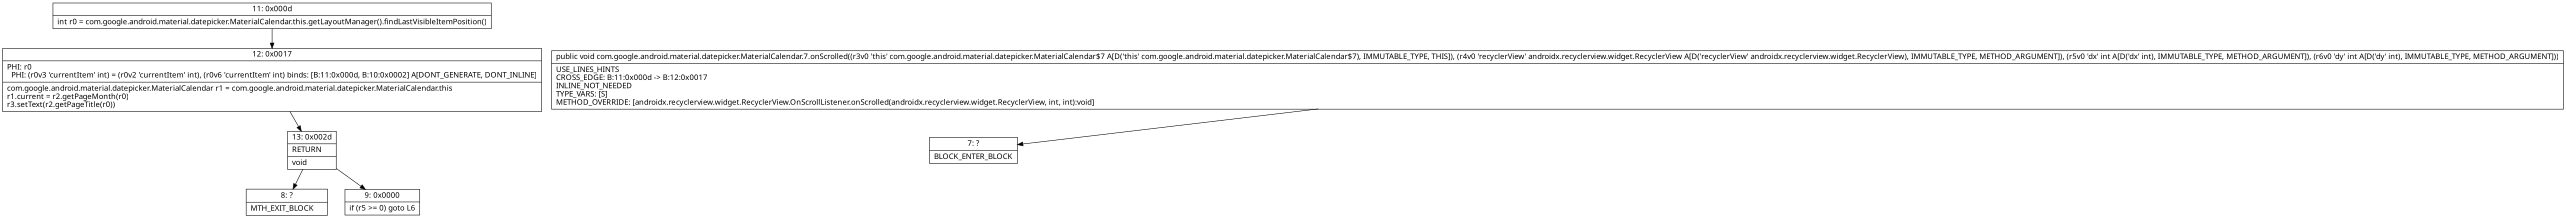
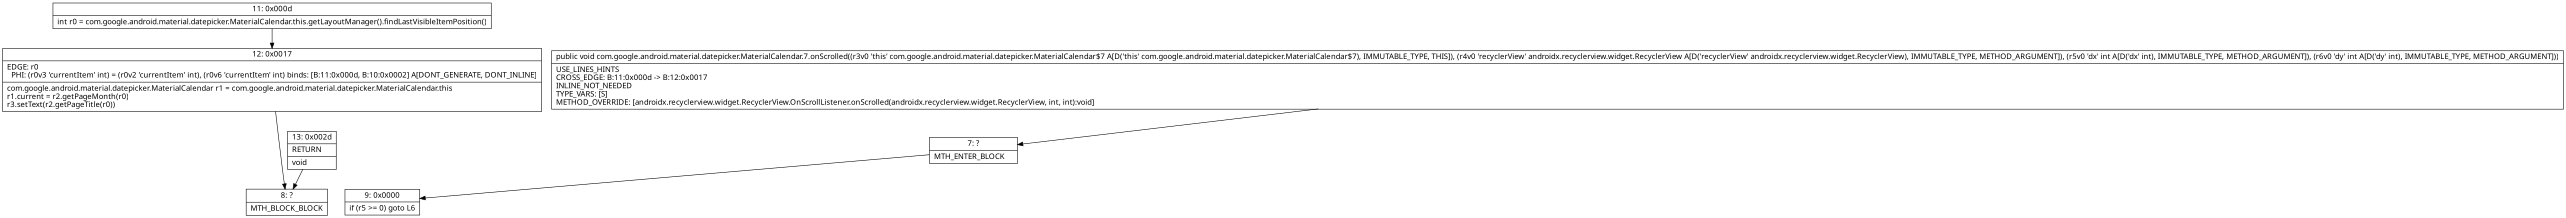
node "12: 0x0017": text "PHI: r0" -> "EDGE: r0"
edge "12: 0x0017" -> "13: 0x002d": now "12: 0x0017" -> "8: ?"
node "7: ?": text "BLOCK_ENTER_BLOCK" -> "MTH_ENTER_BLOCK"
edge "13: 0x002d" -> "9: 0x0000": now "7: ?" -> "9: 0x0000"
node "8: ?": text "MTH_EXIT_BLOCK" -> "MTH_BLOCK_BLOCK"
